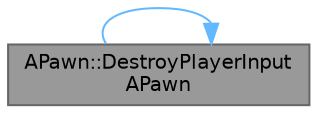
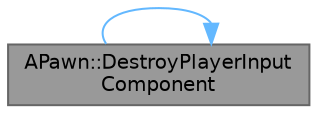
node "APawn::DestroyPlayerInput APawn": label "APawn::DestroyPlayerInput APawn" -> "APawn::DestroyPlayerInput Component"
